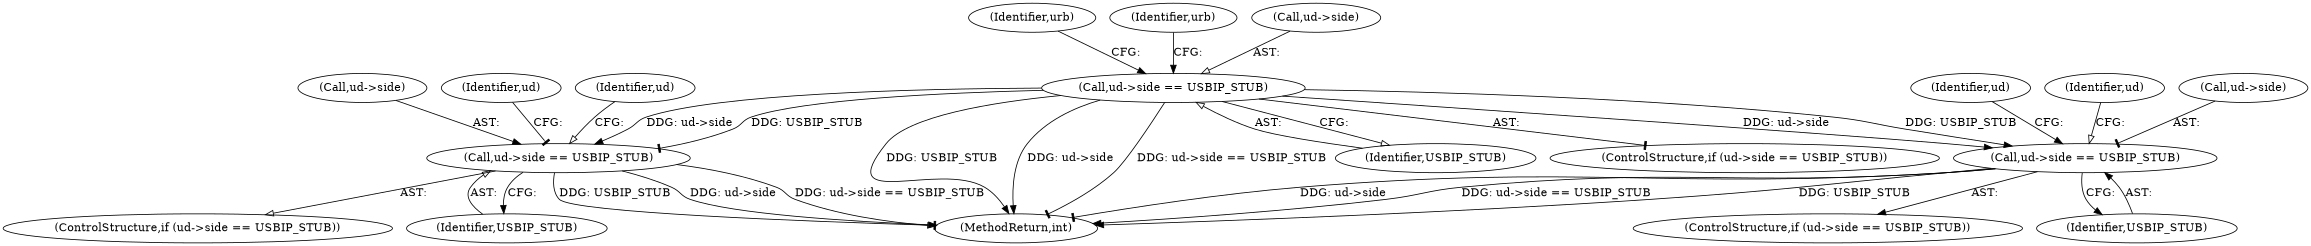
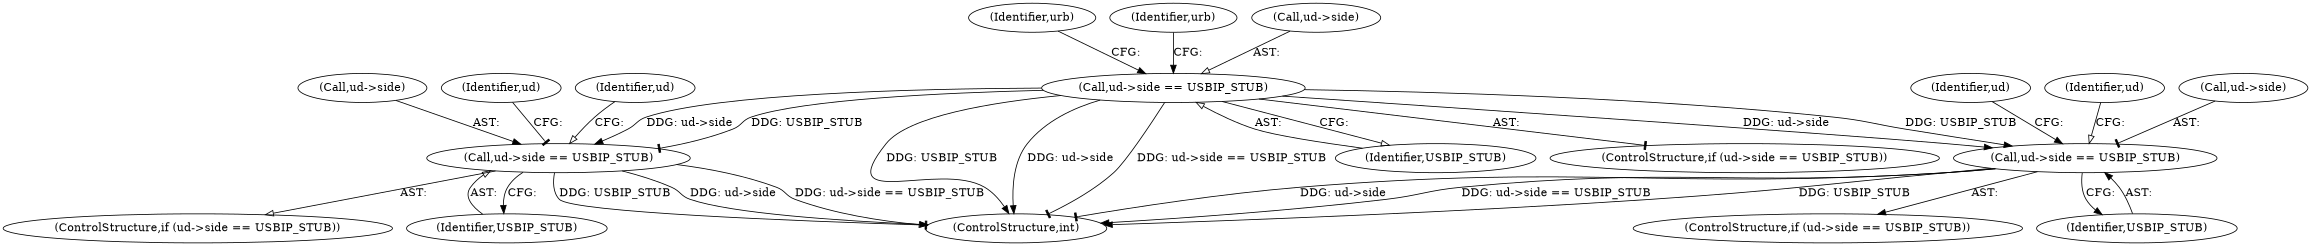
node "(MethodReturn,int)": label "(MethodReturn,int)" -> "(ControlStructure,int)"
